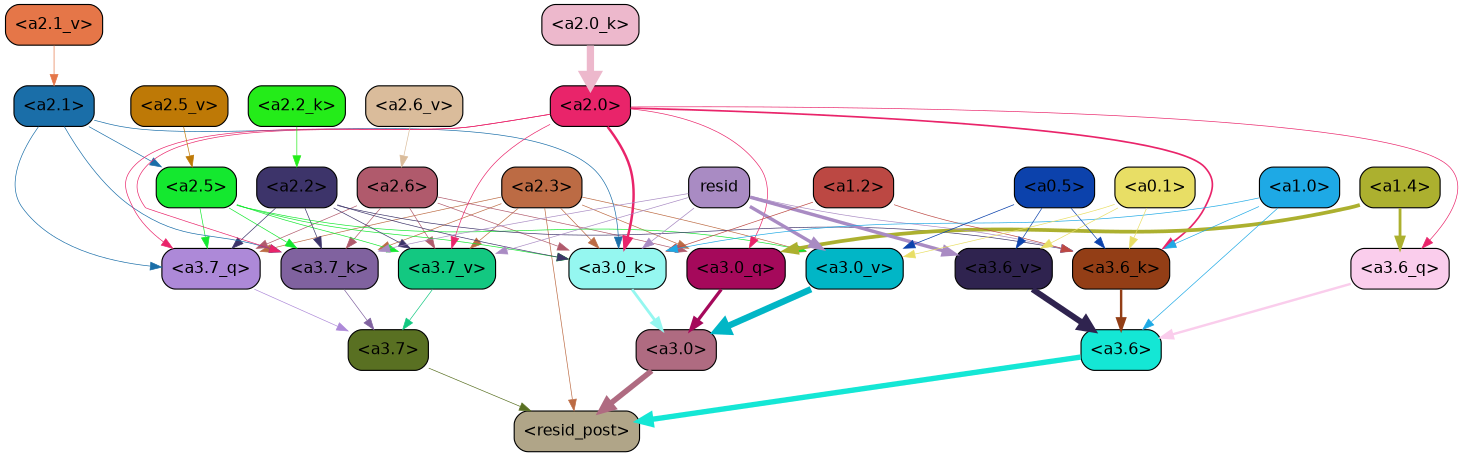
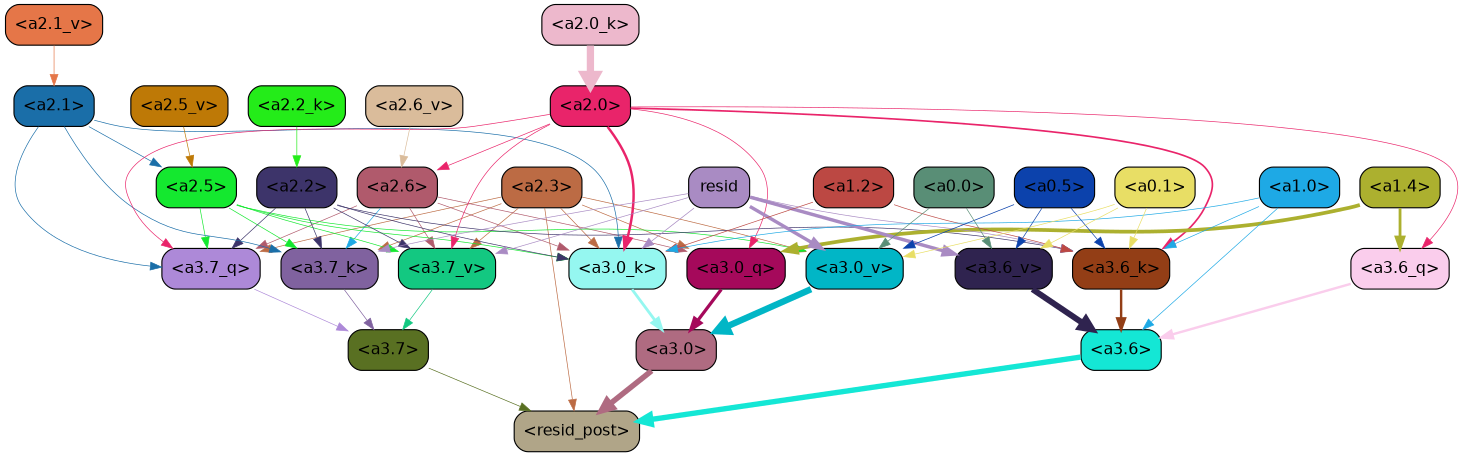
edge "<a2.0>" -> "<a3.7_k>": now "<a2.0>" -> "<a2.6>"
node "<a0.0>": added
edge "<a2.6>" -> "<a3.7_k>": color #b05a6c -> #1ea9e5
